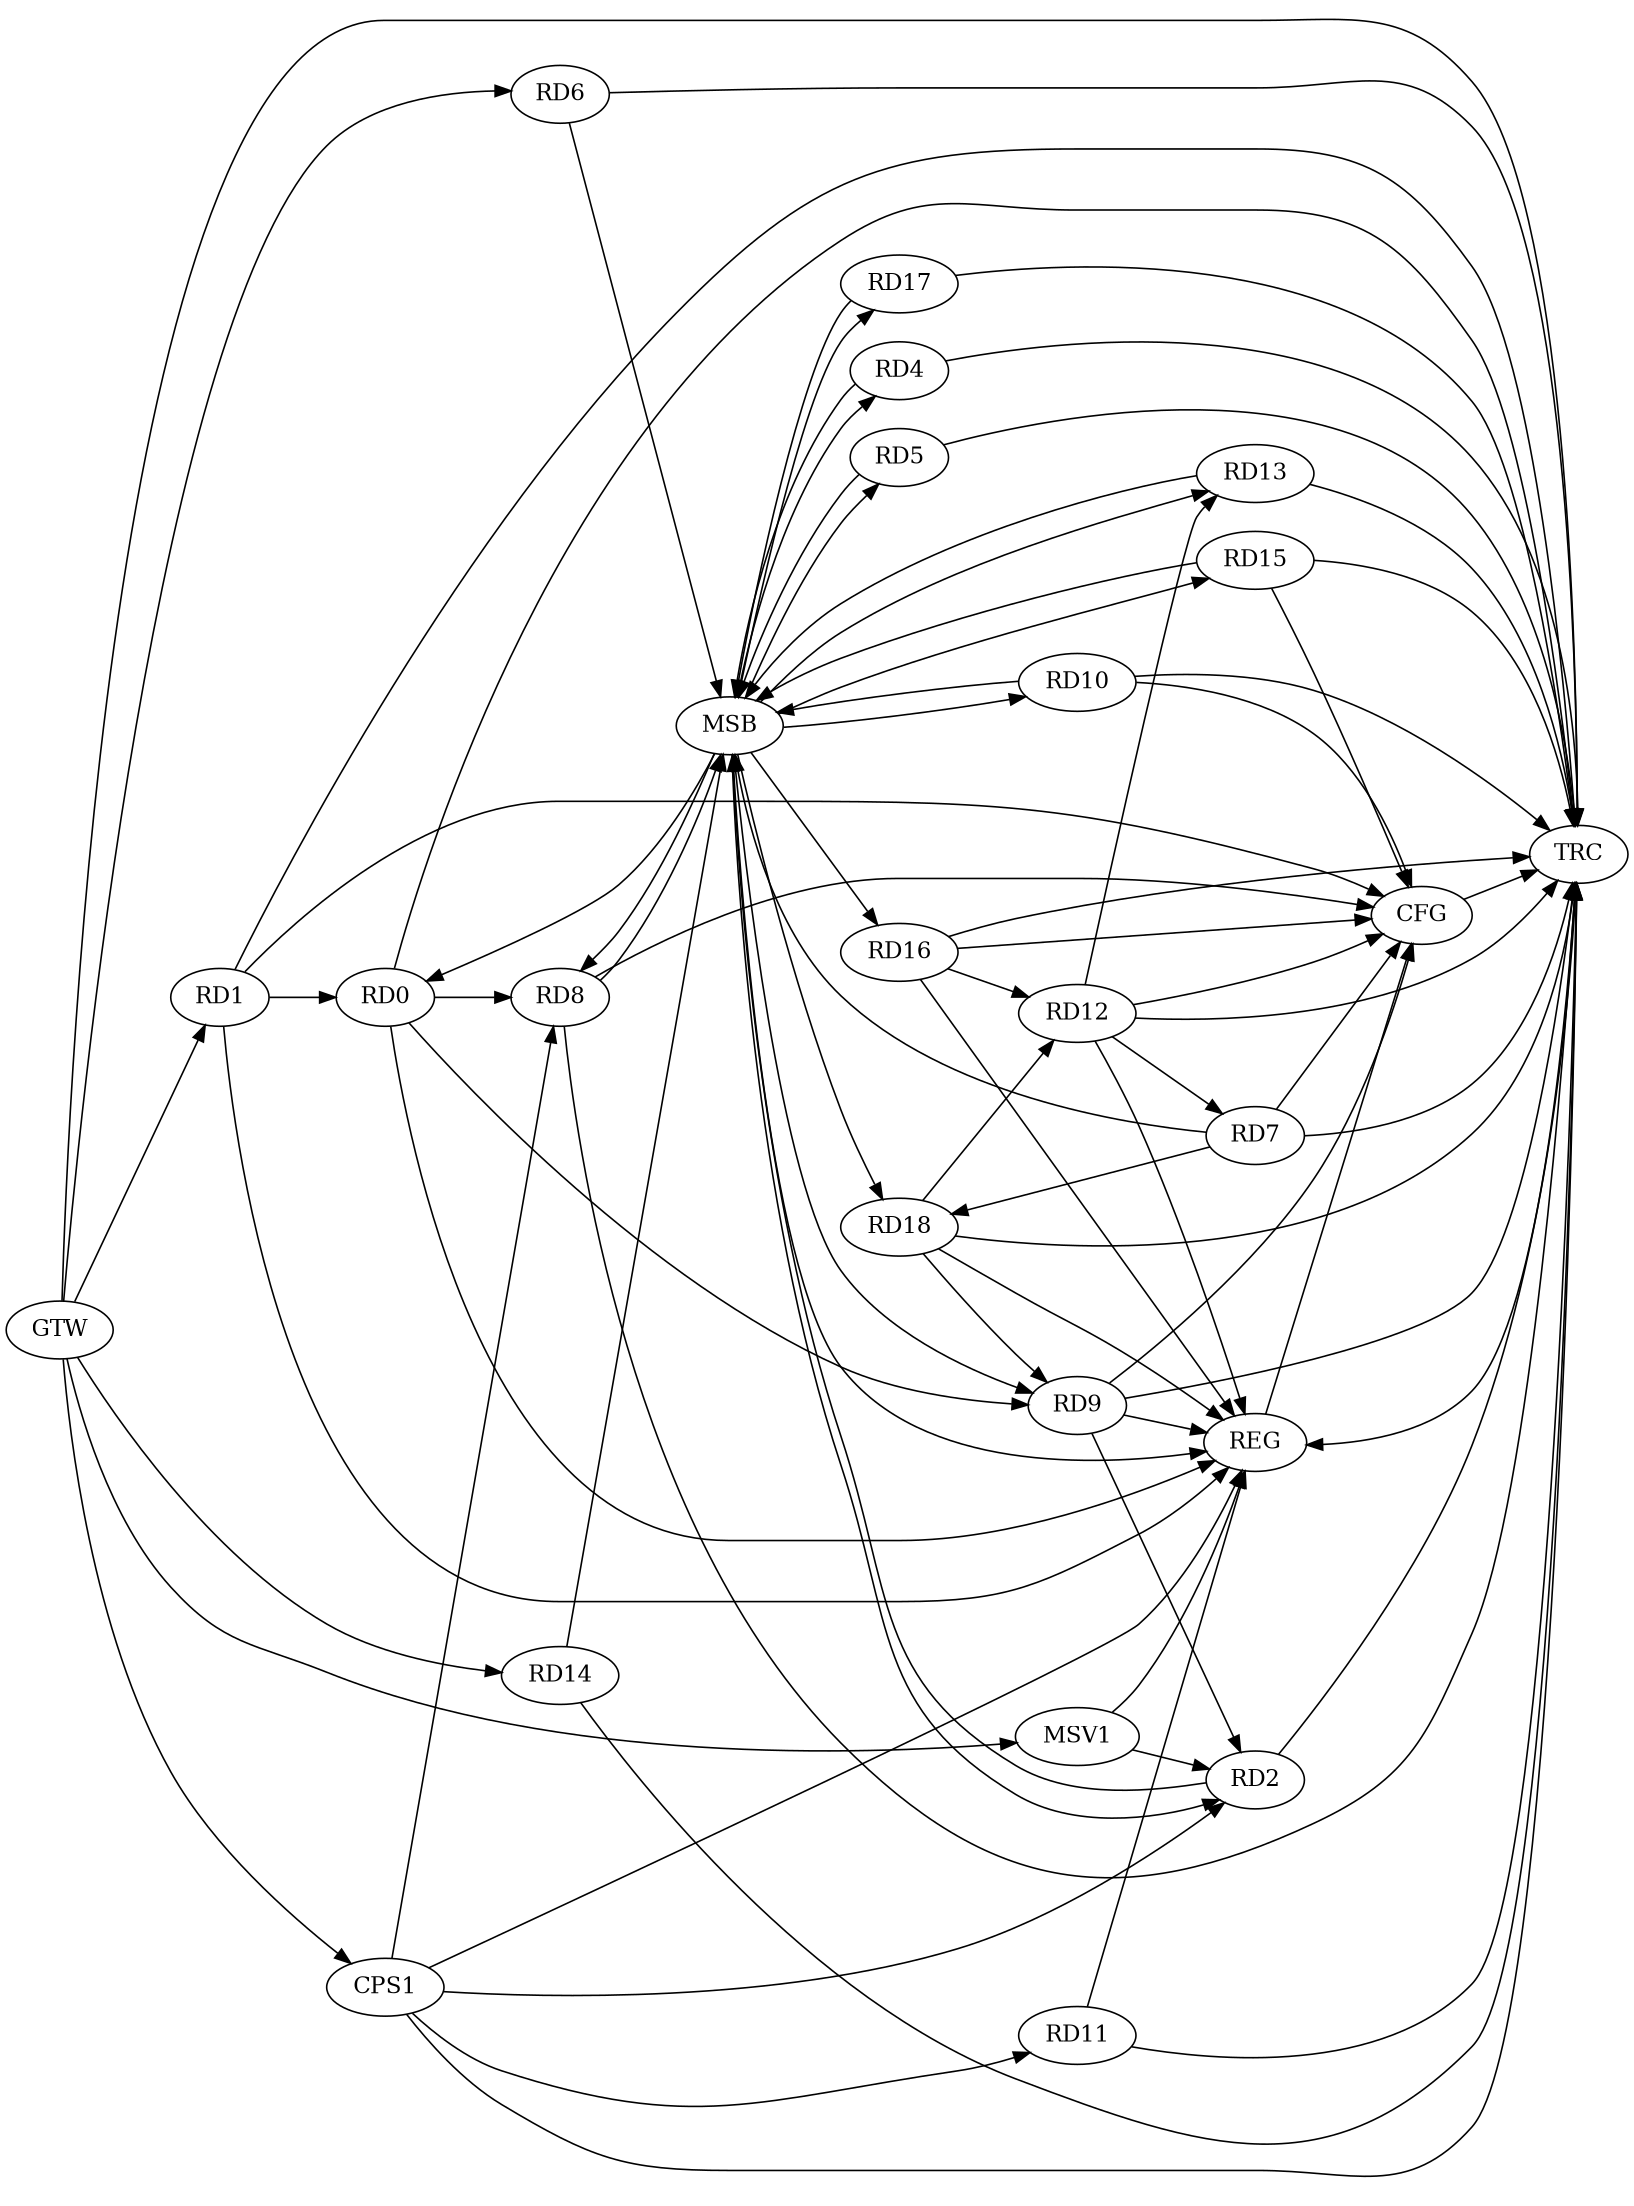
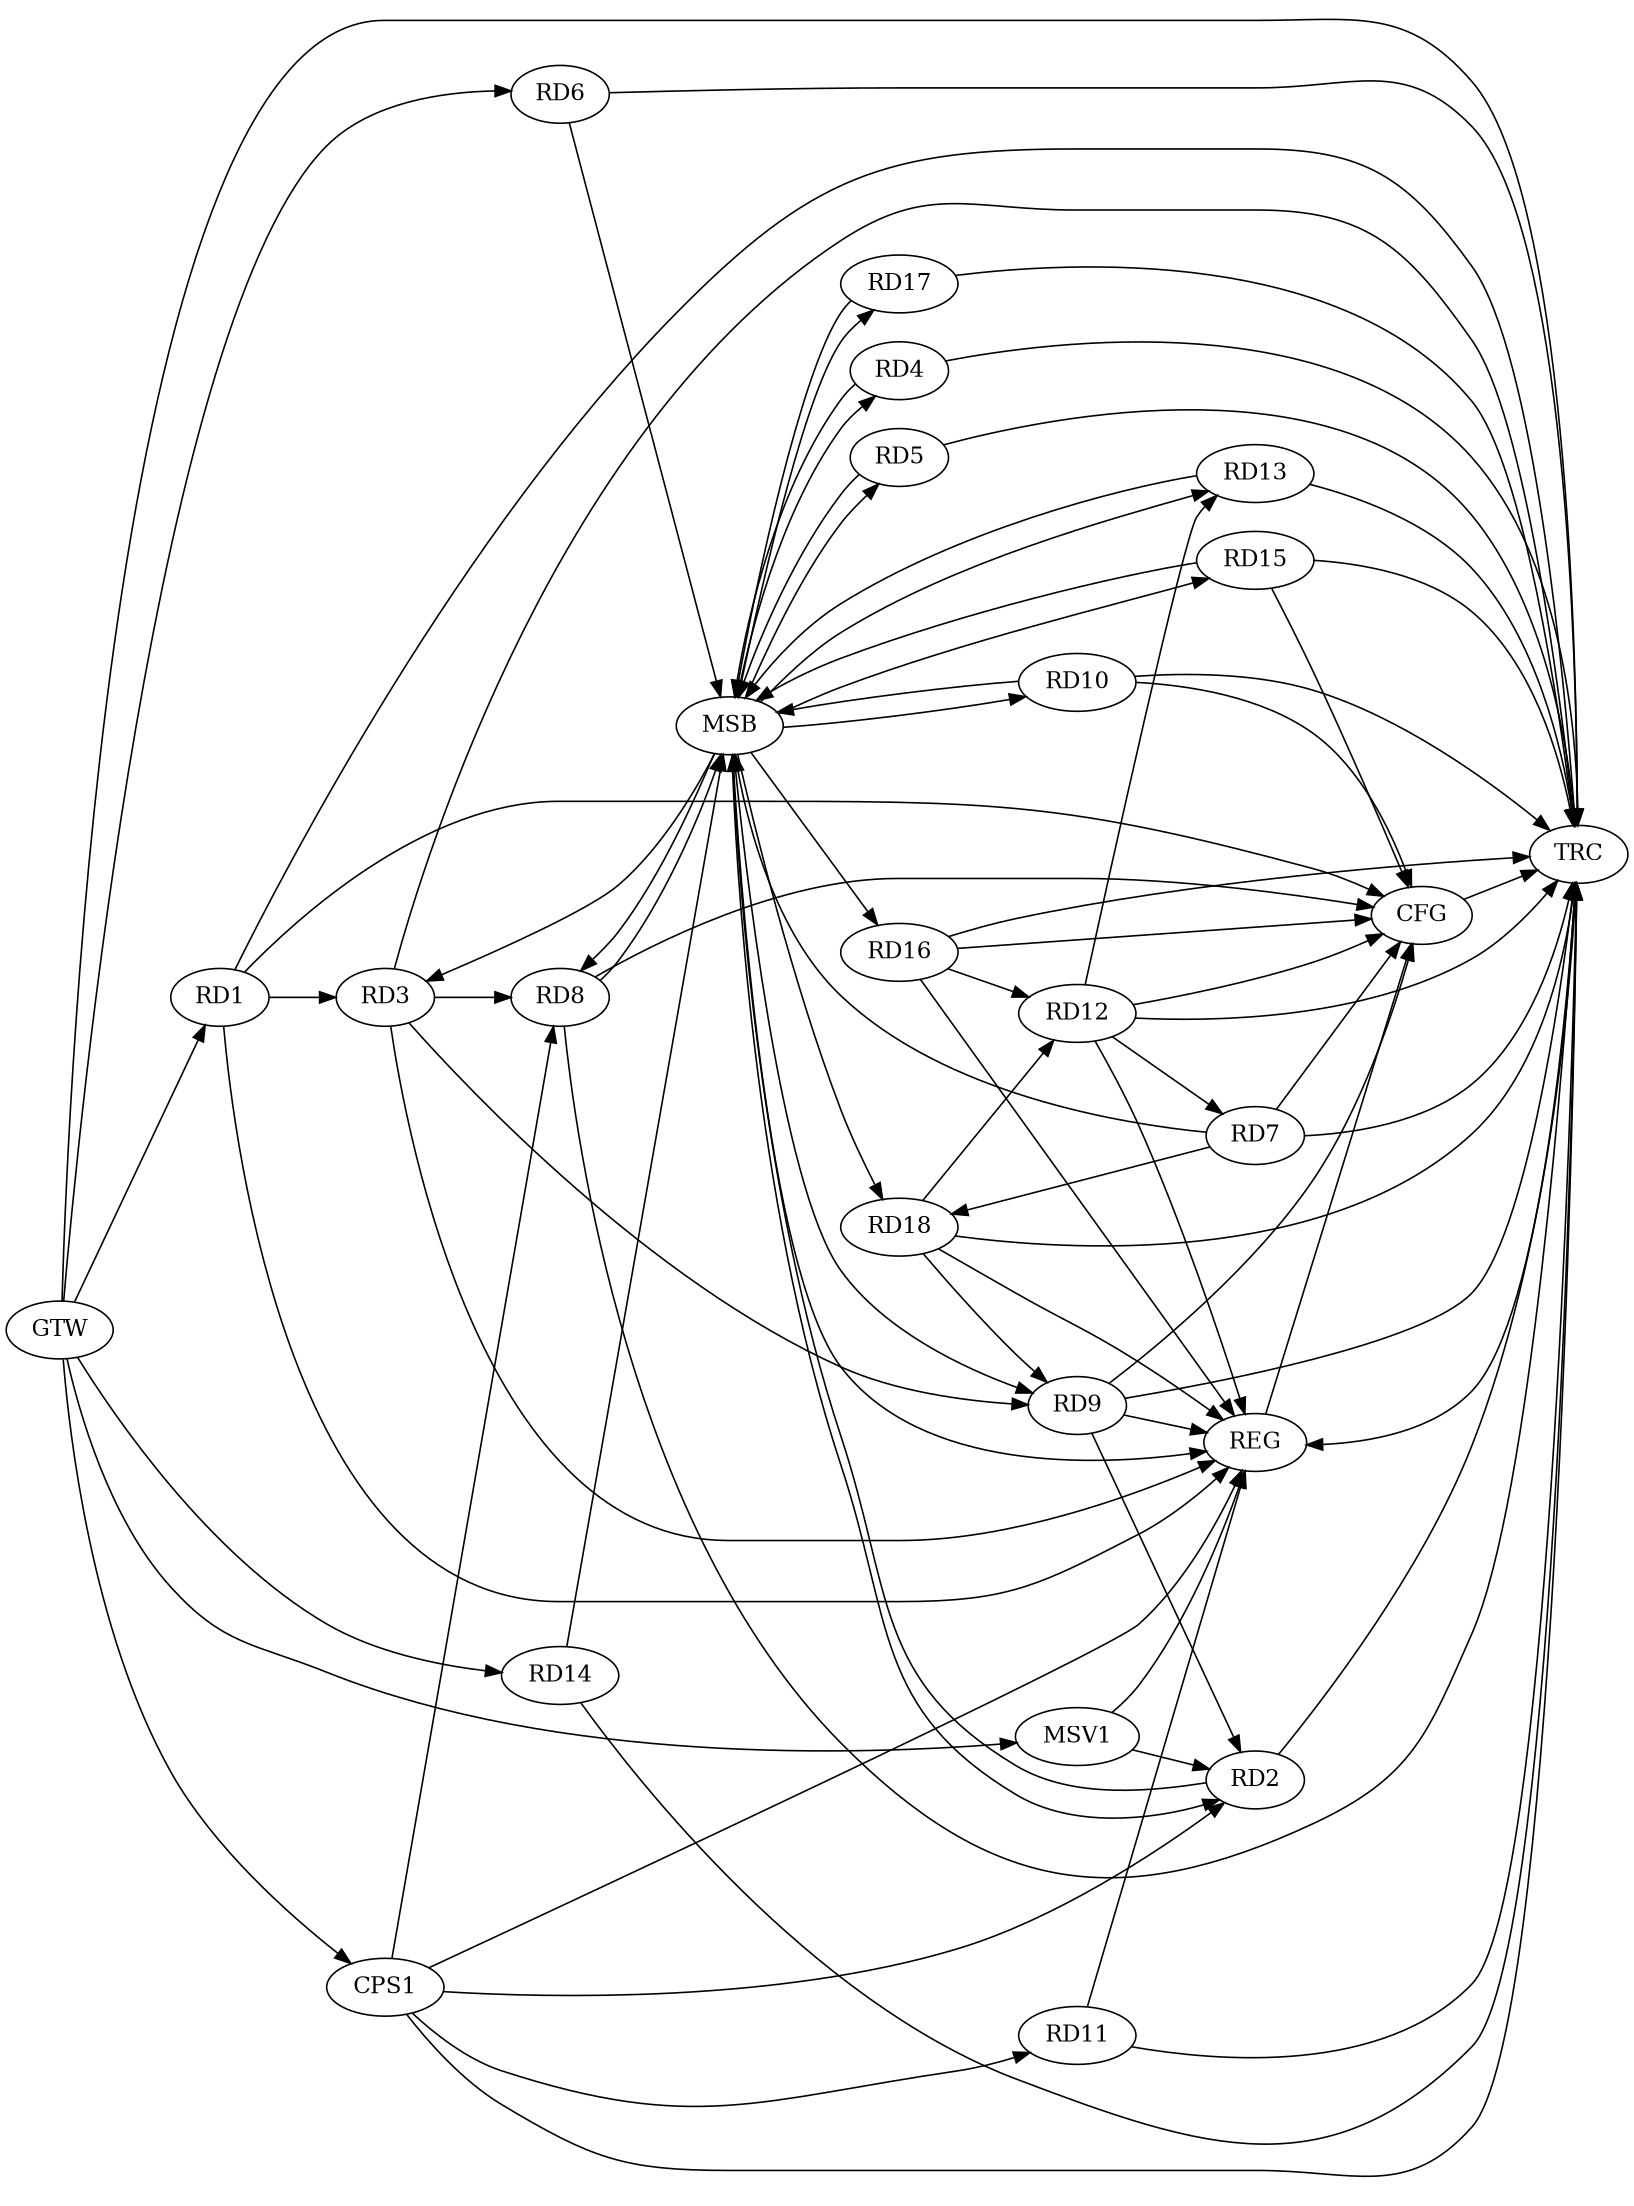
node "RD0": label "RD0" -> "RD3"
